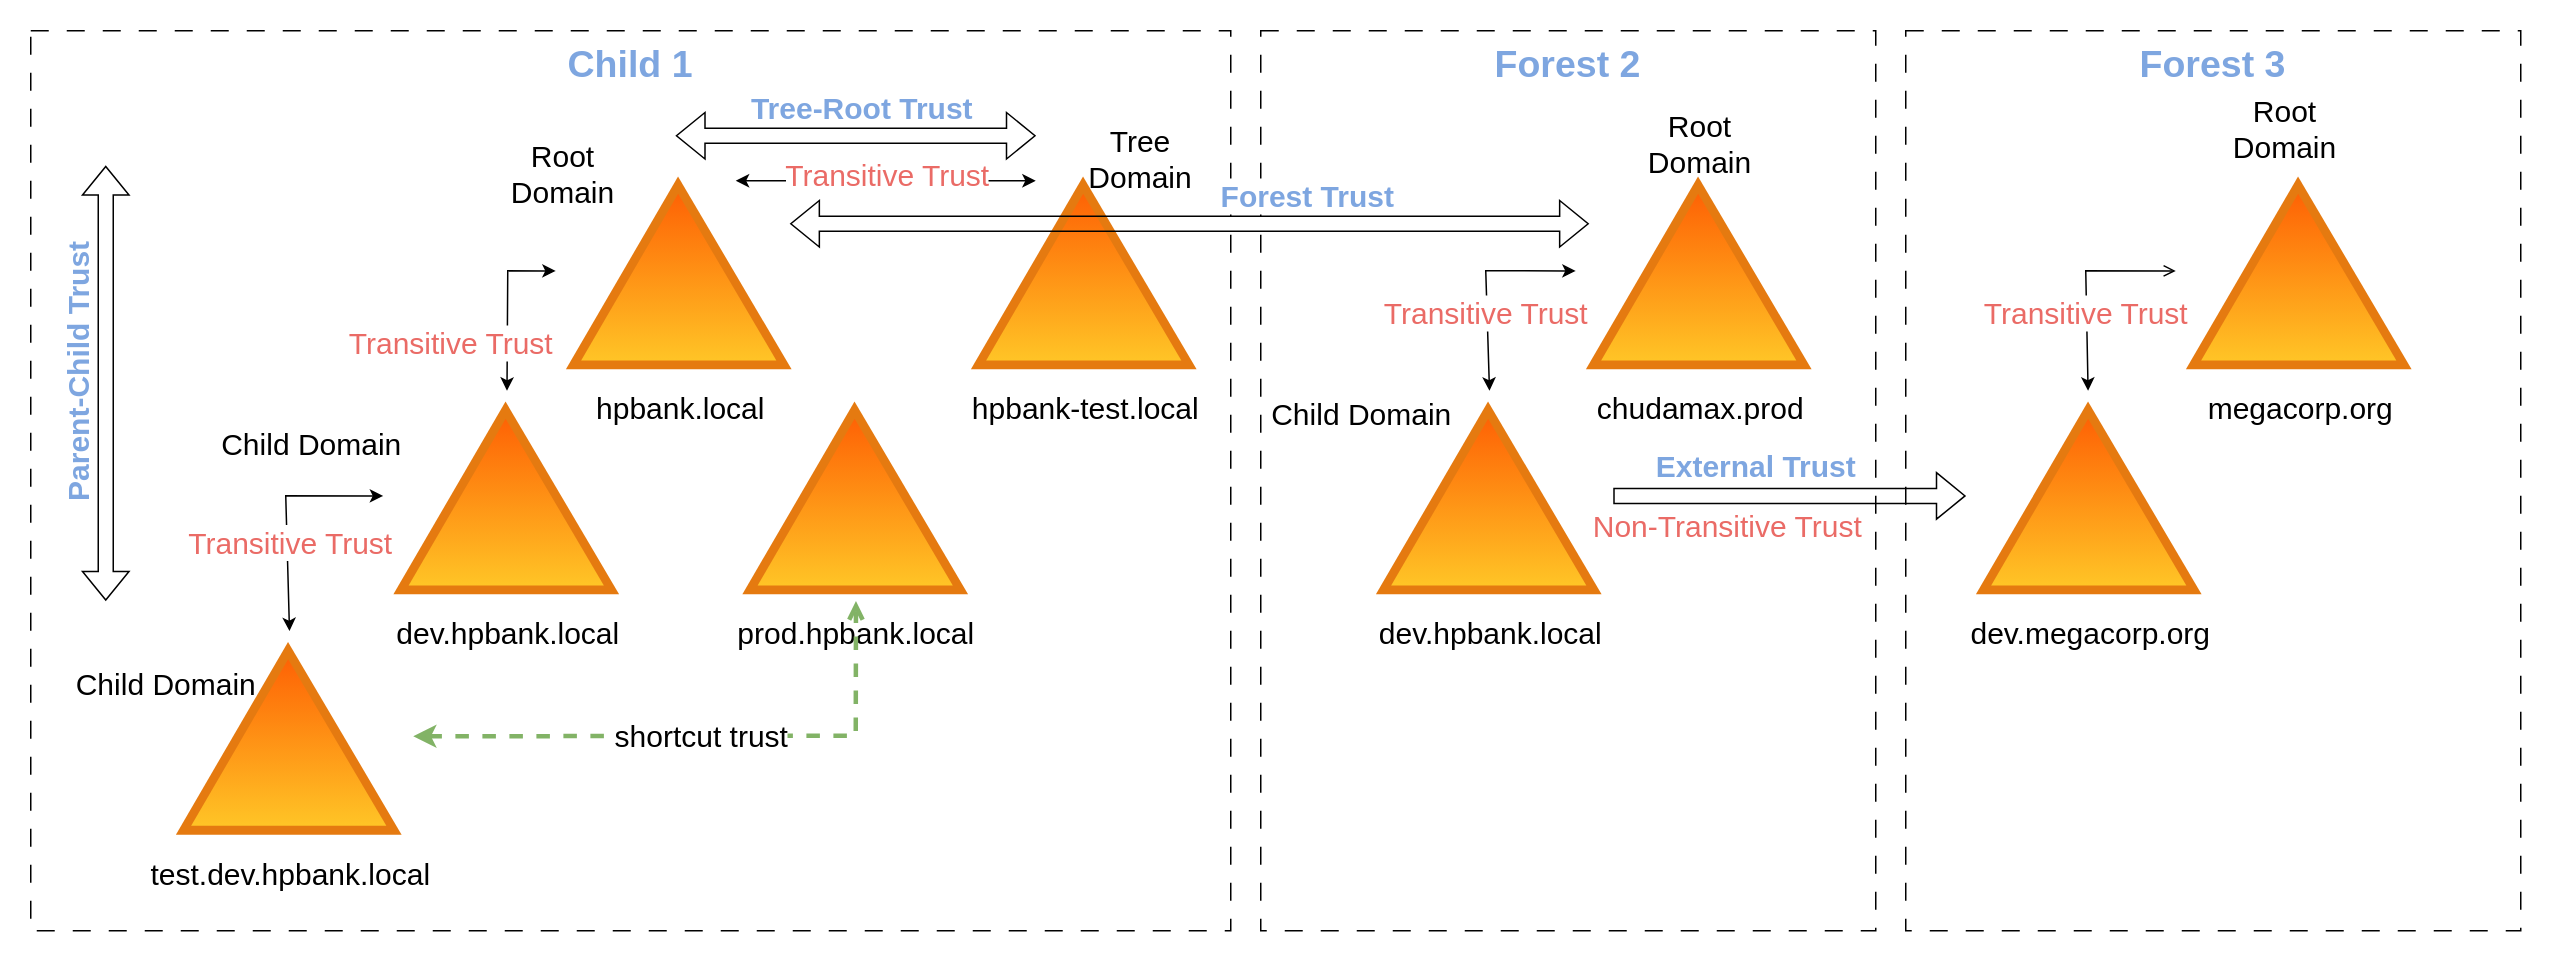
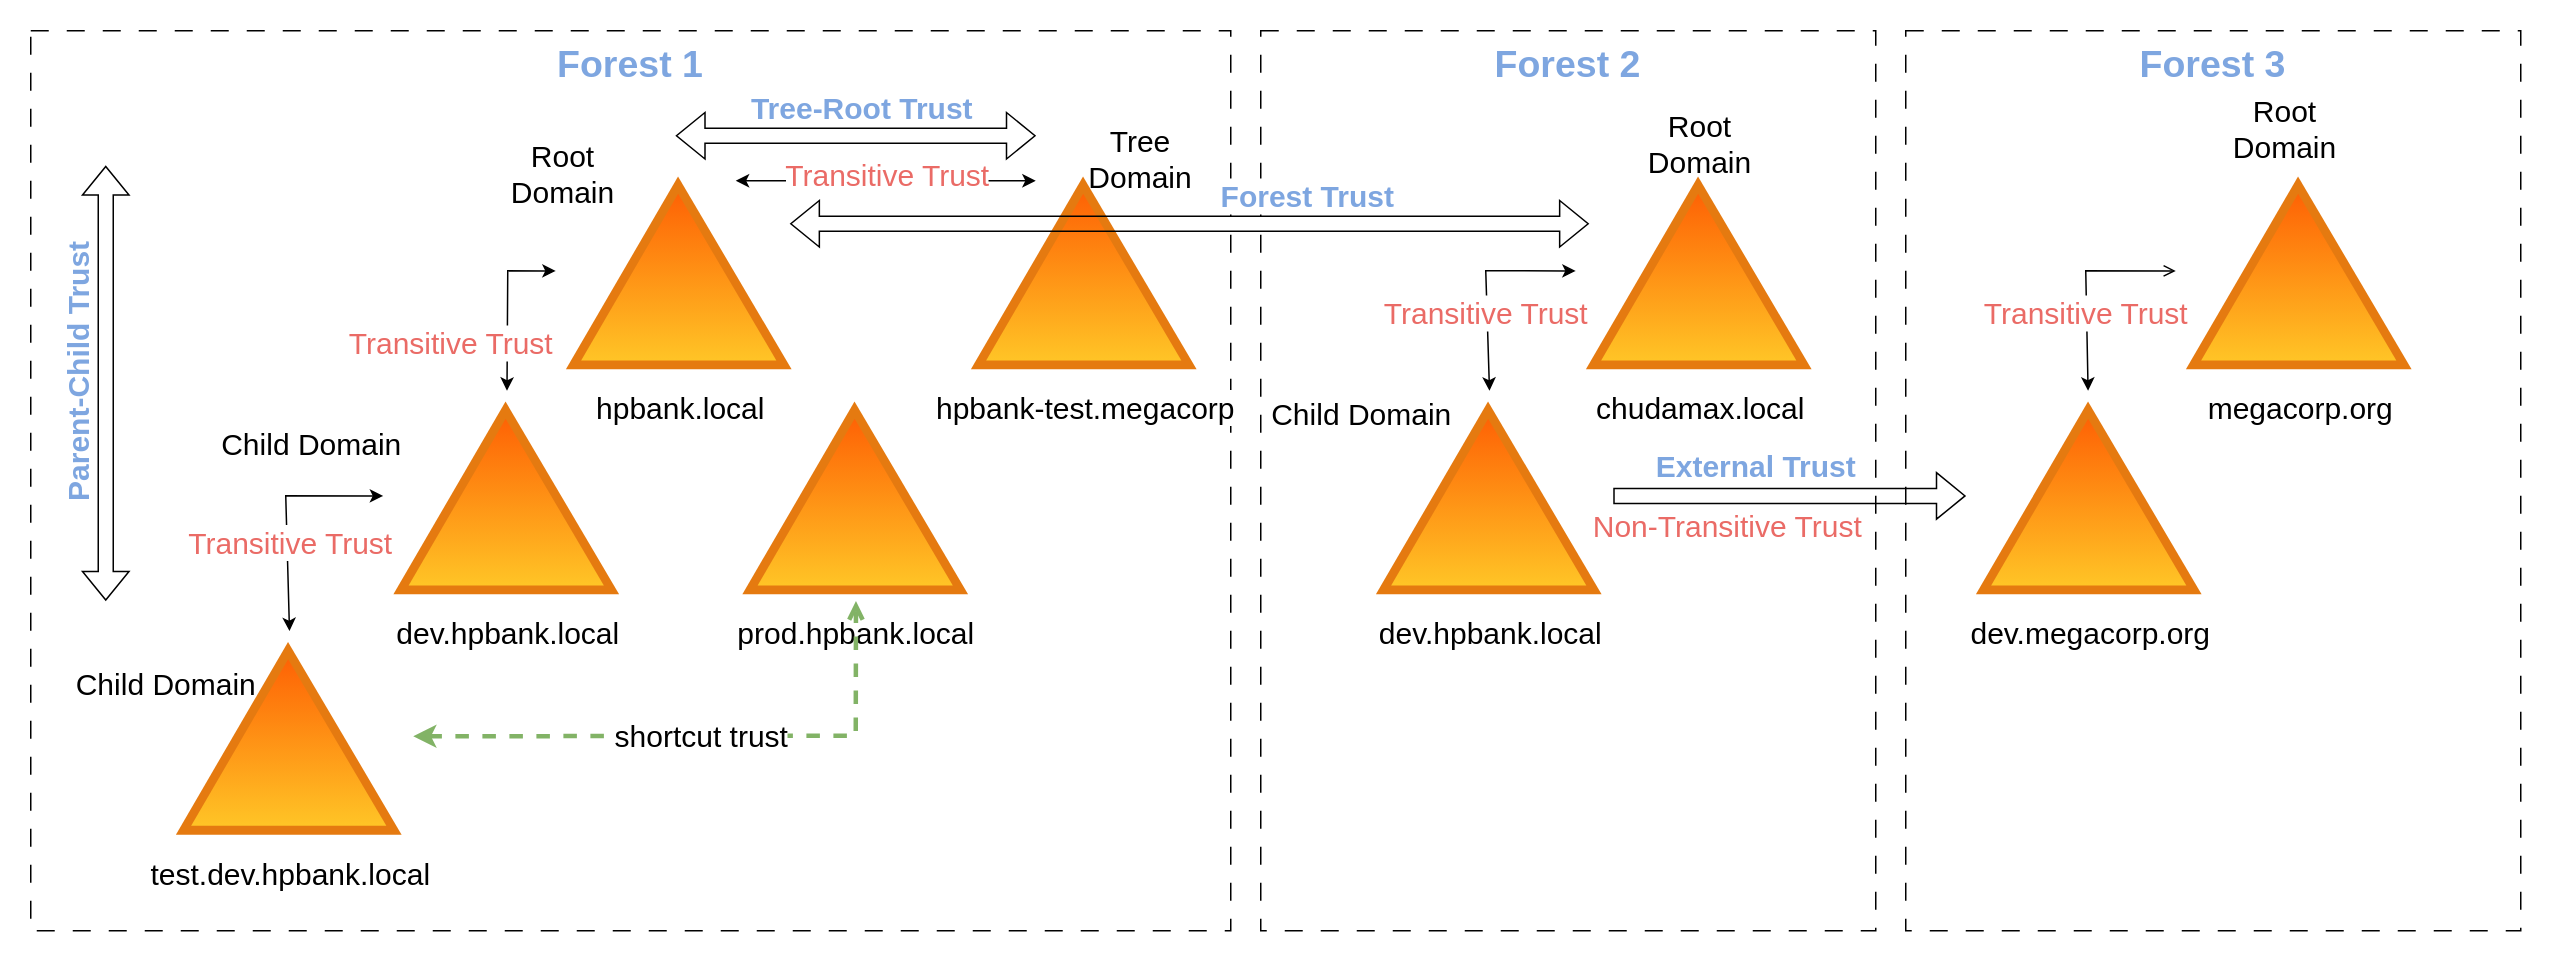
node "Child 1": label "Child 1" -> "Forest 1"
node "hpbank-test.local": label "hpbank-test.local" -> "hpbank-test.megacorp"
node "chudamax.prod": label "chudamax.prod" -> "chudamax.local"
